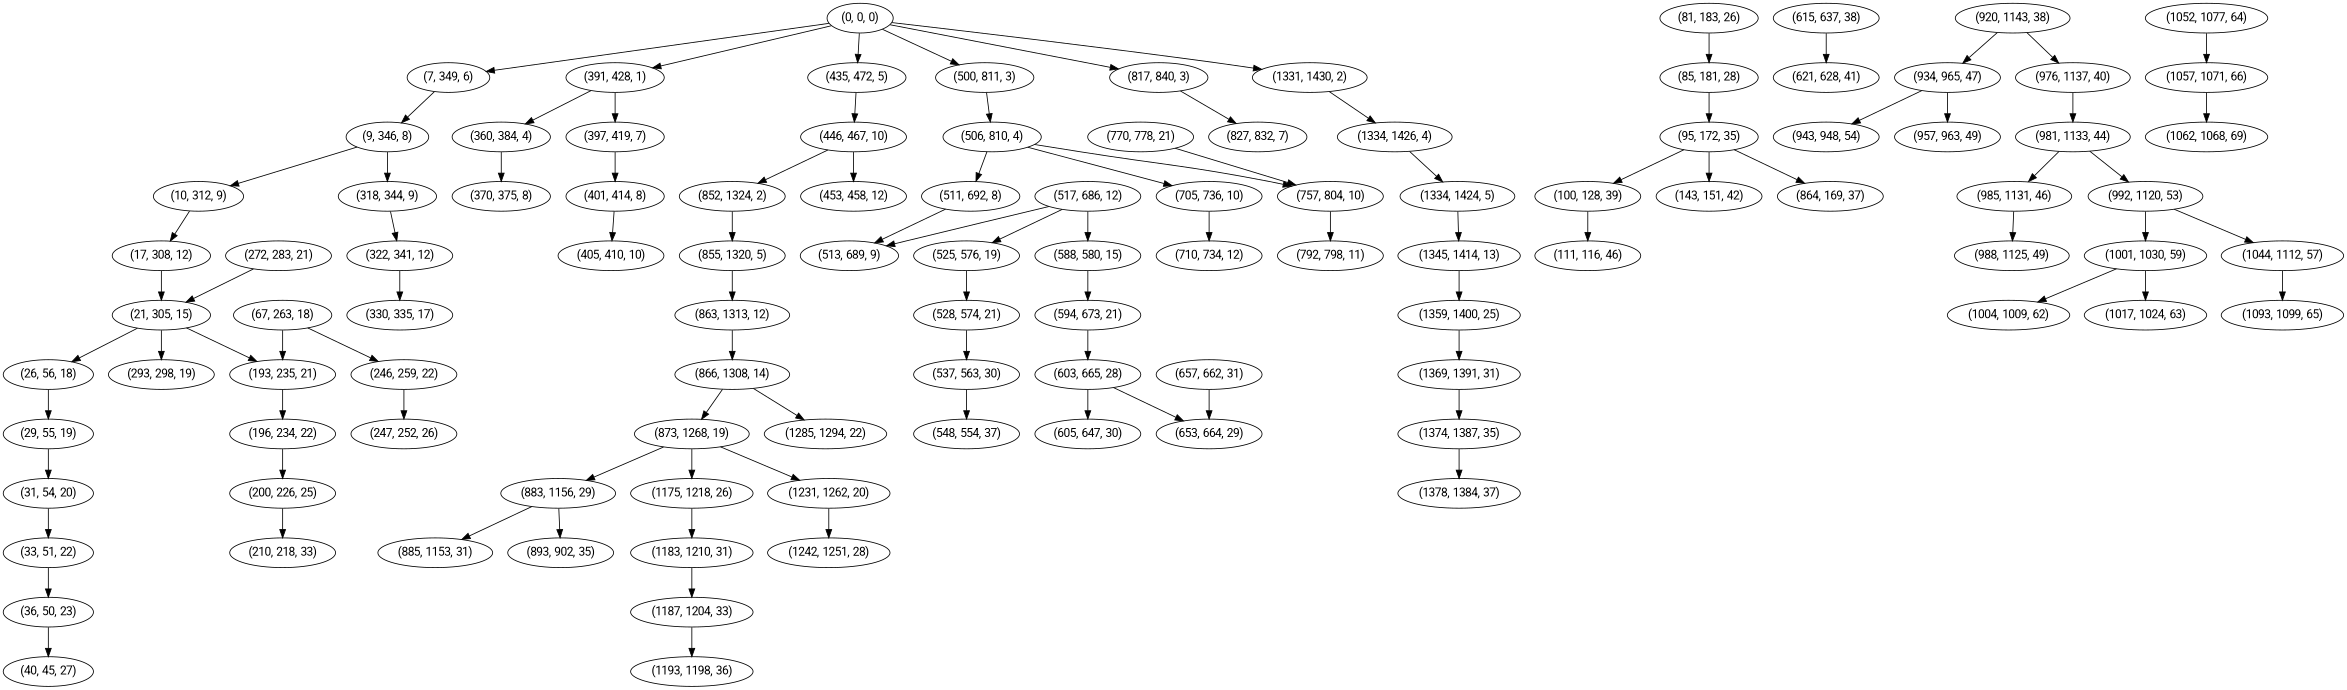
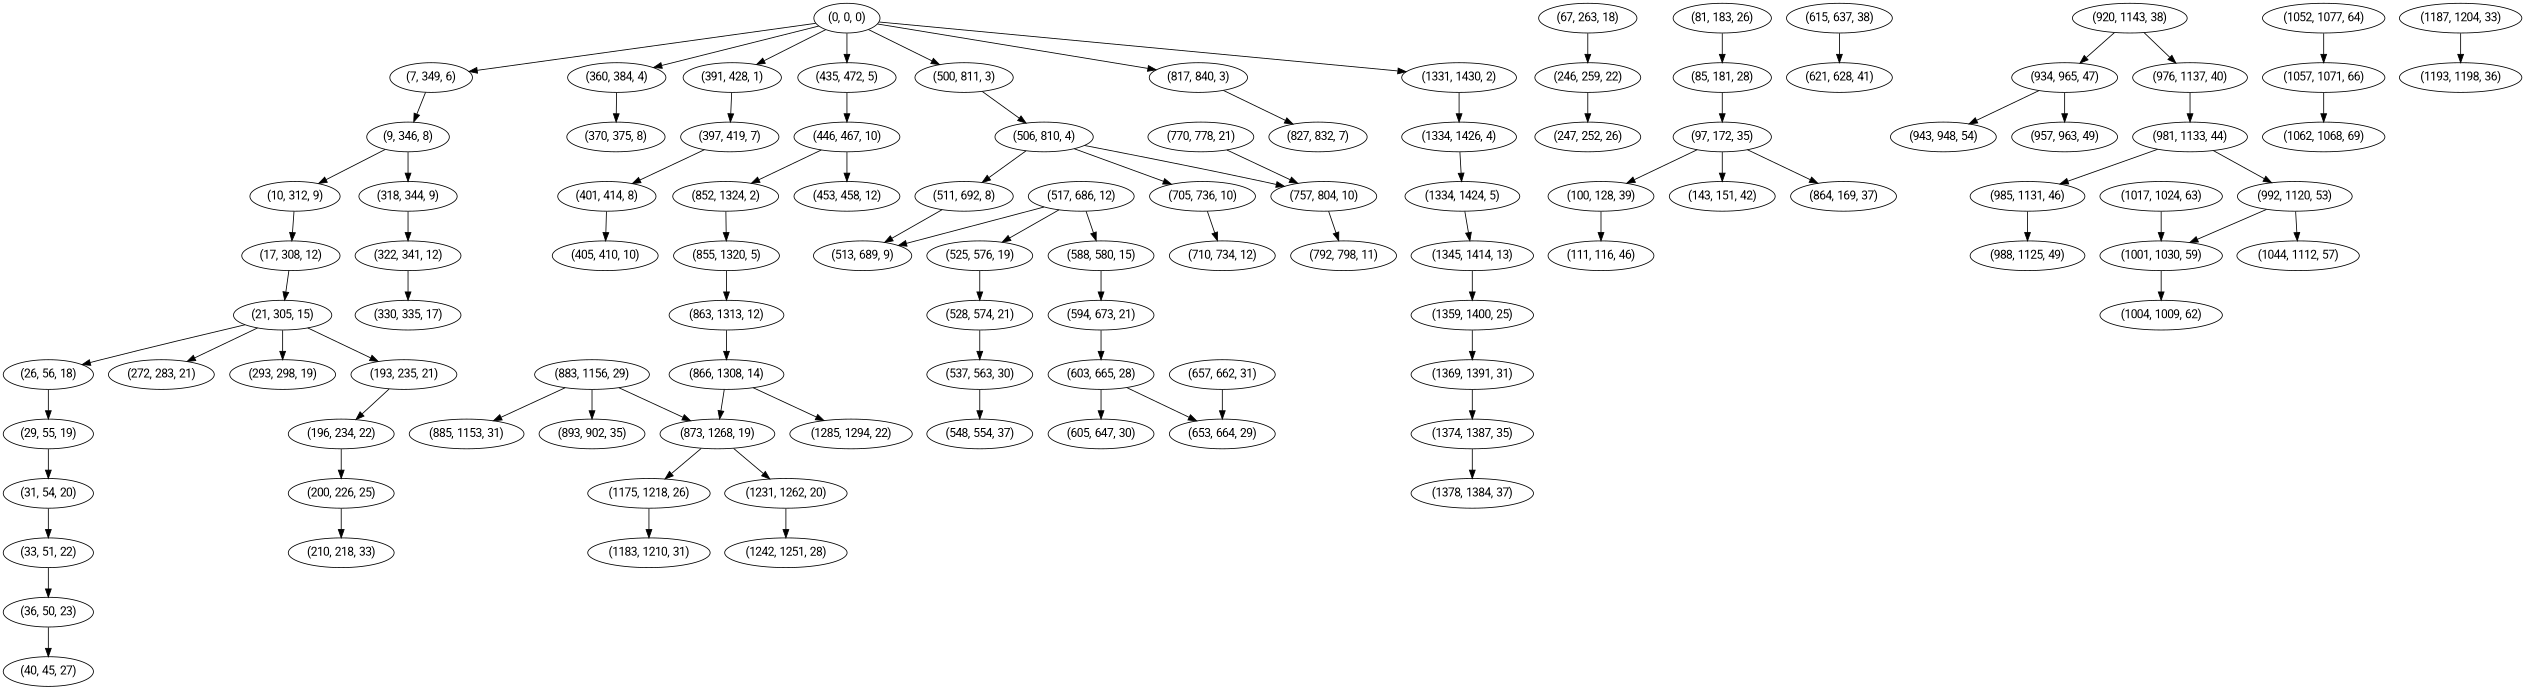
edge "(391, 428, 1)" -> "(360, 384, 4)": now "(0, 0, 0)" -> "(360, 384, 4)"
node "(95, 172, 35)": label "(95, 172, 35)" -> "(97, 172, 35)"
edge "(1001, 1030, 59)" -> "(1017, 1024, 63)": reversed
edge "(272, 283, 21)" -> "(21, 305, 15)": reversed
node "(1093, 1099, 65)": removed
edge "(67, 263, 18)" -> "(193, 235, 21)": removed
edge "(873, 1268, 19)" -> "(883, 1156, 29)": reversed
edge "(1183, 1210, 31)" -> "(1187, 1204, 33)": removed
